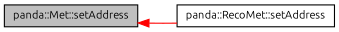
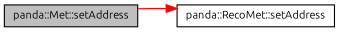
edge "panda::RecoMet::setAddress" -> "panda::Met::setAddress": reversed
